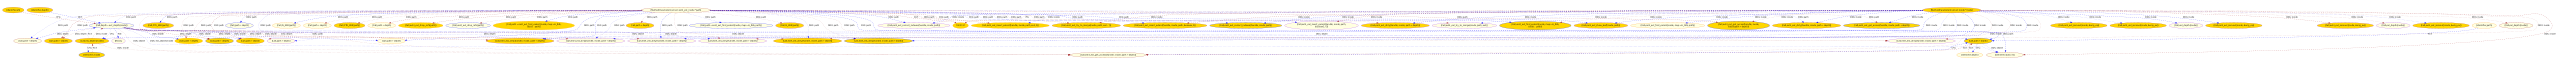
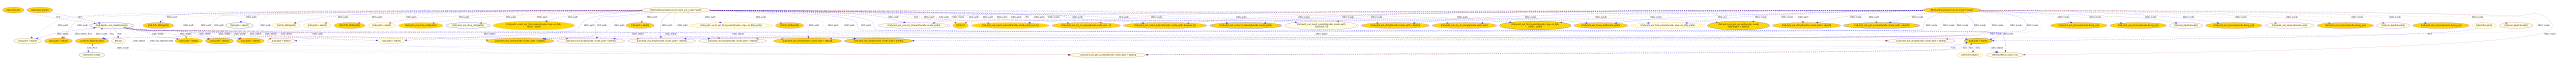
edge "(MethodParameterIn,struct ext4_ext_inode *path)" -> "(Call,depth = ext_depth(inode))": now "(MethodParameterIn,struct ext4_ext_inode *path)" -> "(Call,ext4_ext_find_extent(inode, map->m_lblk, path))"
edge "(MethodParameterIn,struct inode *inode)" -> "(Call,ext4_ext_show_leaf(inode, path))": label "DDG: inode" -> "DDG: ext"
node "(Call,path = ext4_ext_find_extent(inode, map->m_lblk, path))": color blue -> darkorange
node "(Call,ext4_ext_try_to_merge(inode, path, ex2))": fillcolor lightyellow -> gold
node "(Call,ext4_ext_zeroout(inode, ex3))": added
node "(Identifier,inode)": fillcolor gold -> lightyellow
node "(Identifier,static int)": label "(Identifier,static int)" -> "(MethodReturn,static int)"
